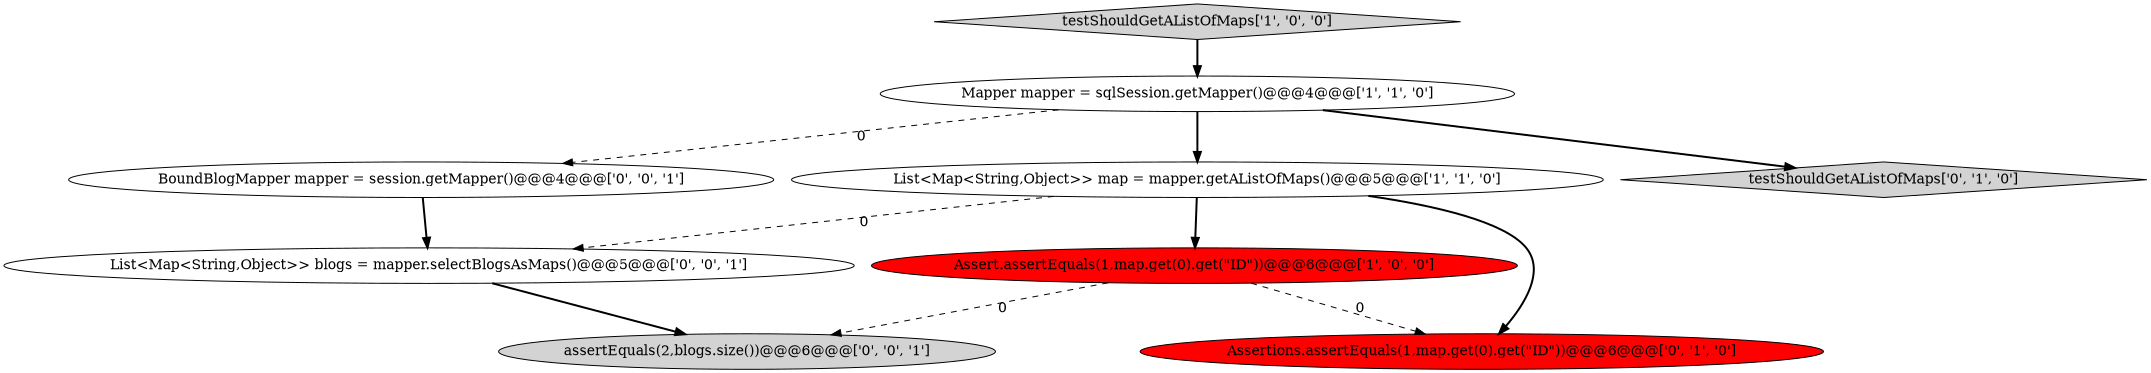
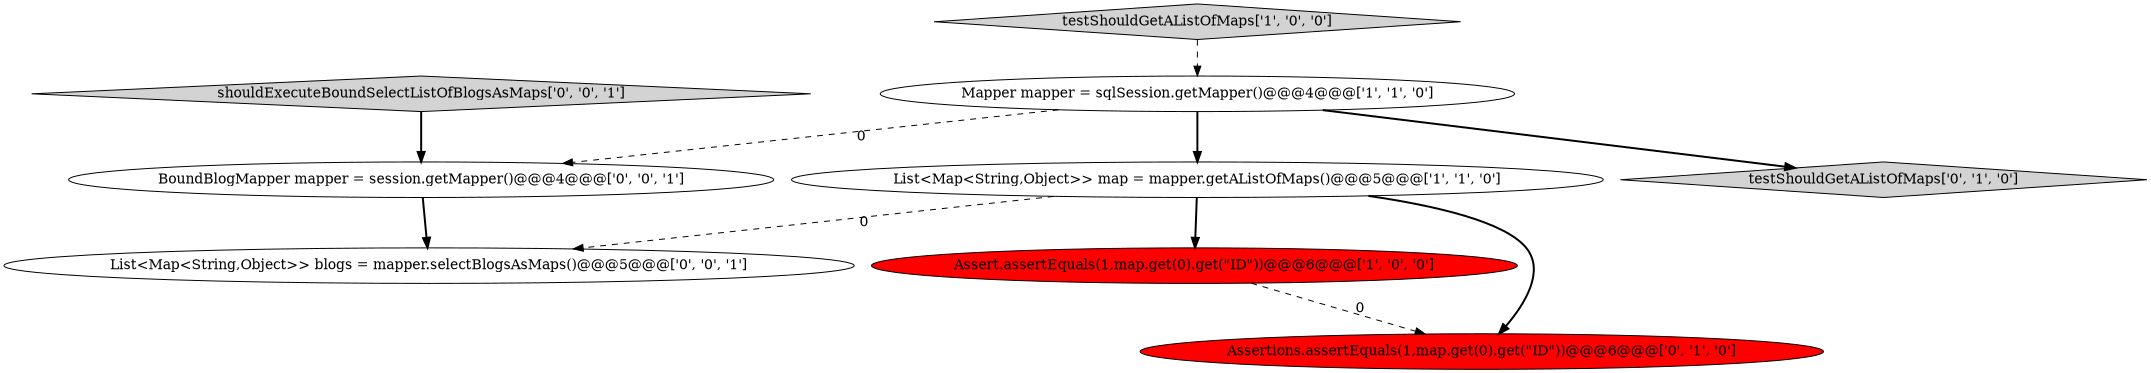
edge "testShouldGetAListOfMaps['1', '0', '0']" -> "Mapper mapper = sqlSession.getMapper()@@@4@@@['1', '1', '0']": style bold -> dashed
node "shouldExecuteBoundSelectListOfBlogsAsMaps['0', '0', '1']": added
node "assertEquals(2,blogs.size())@@@6@@@['0', '0', '1']": removed
